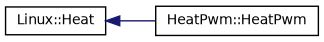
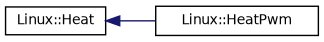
node "HeatPwm::HeatPwm": label "HeatPwm::HeatPwm" -> "Linux::HeatPwm"
